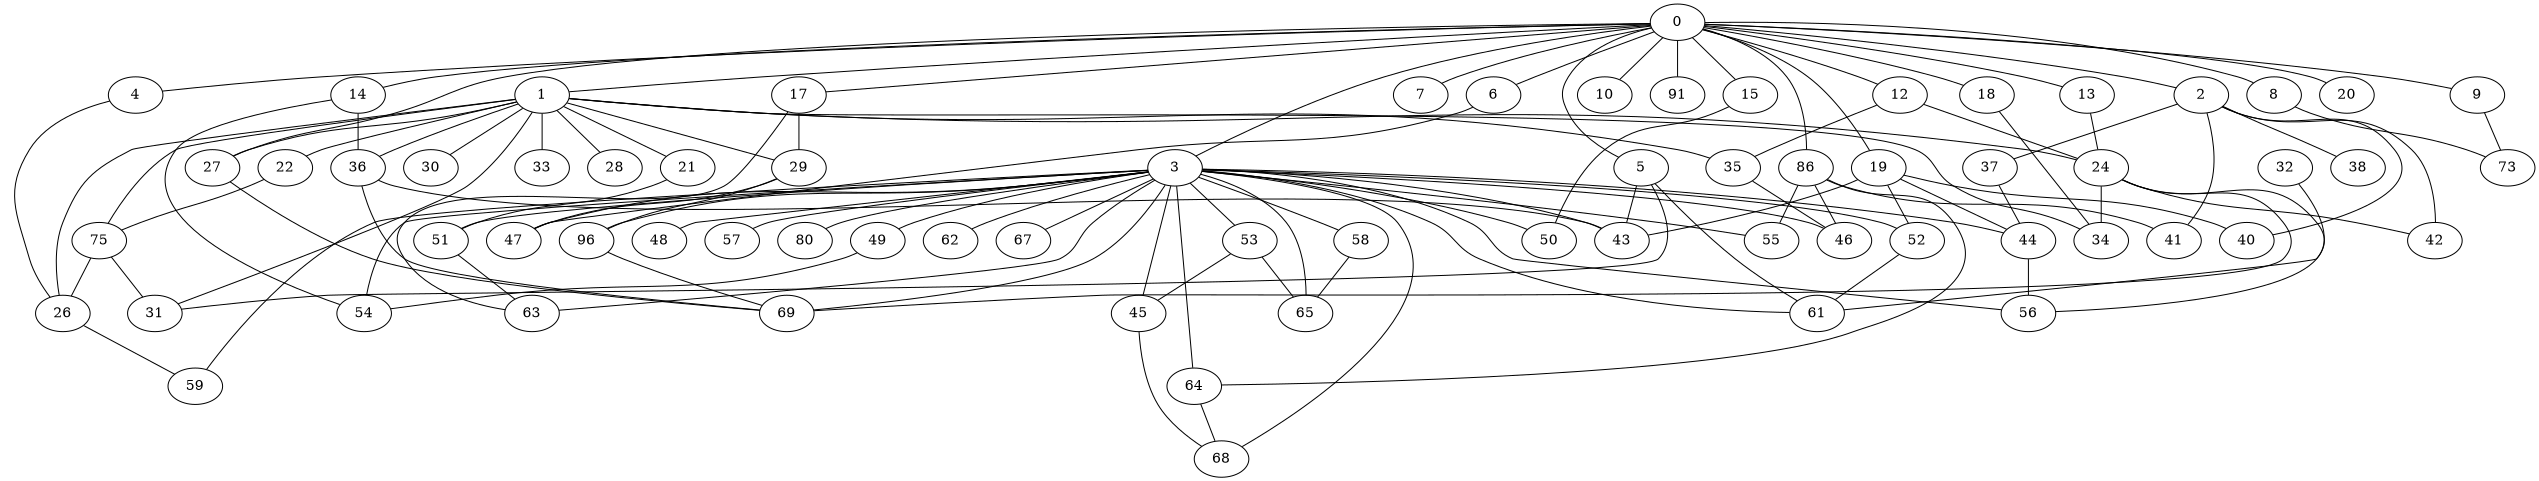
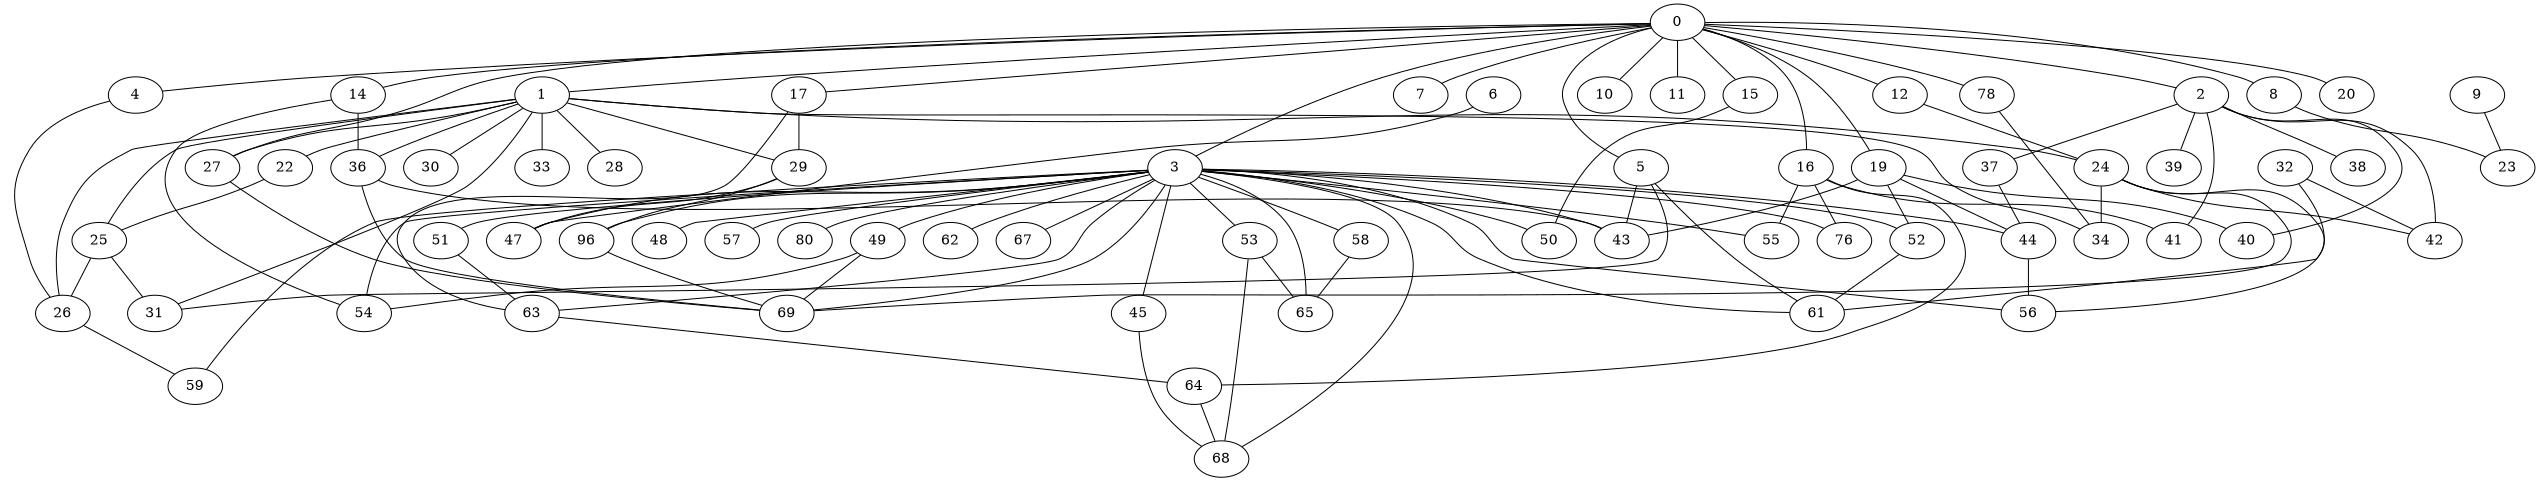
edge "0" -- "9": removed
edge "0" -- "6": removed
node "91": label "91" -> "11"
node "18": label "18" -> "78"
node "13": removed
node "21": removed
node "35": removed
node "86": label "86" -> "16"
node "39": added
node "73": label "73" -> "23"
edge "32" -- "42": added
node "75": label "75" -> "25"
node "46": label "46" -> "76"
edge "3" -- "64": now "63" -- "64"
edge "53" -- "45": now "53" -- "68"
edge "49" -- "69": added
